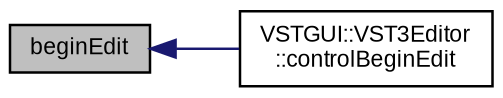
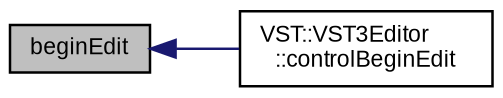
node "VSTGUI::VST3Editor ::controlBeginEdit": label "VSTGUI::VST3Editor ::controlBeginEdit" -> "VST::VST3Editor ::controlBeginEdit"
